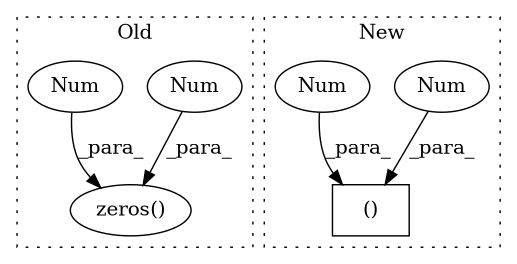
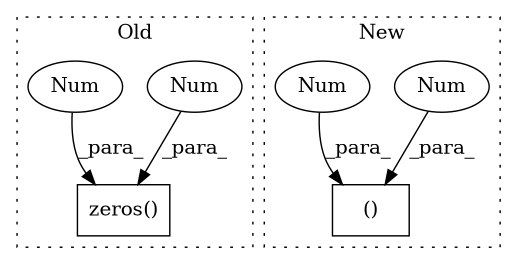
node "zeros()": shape ellipse -> box
